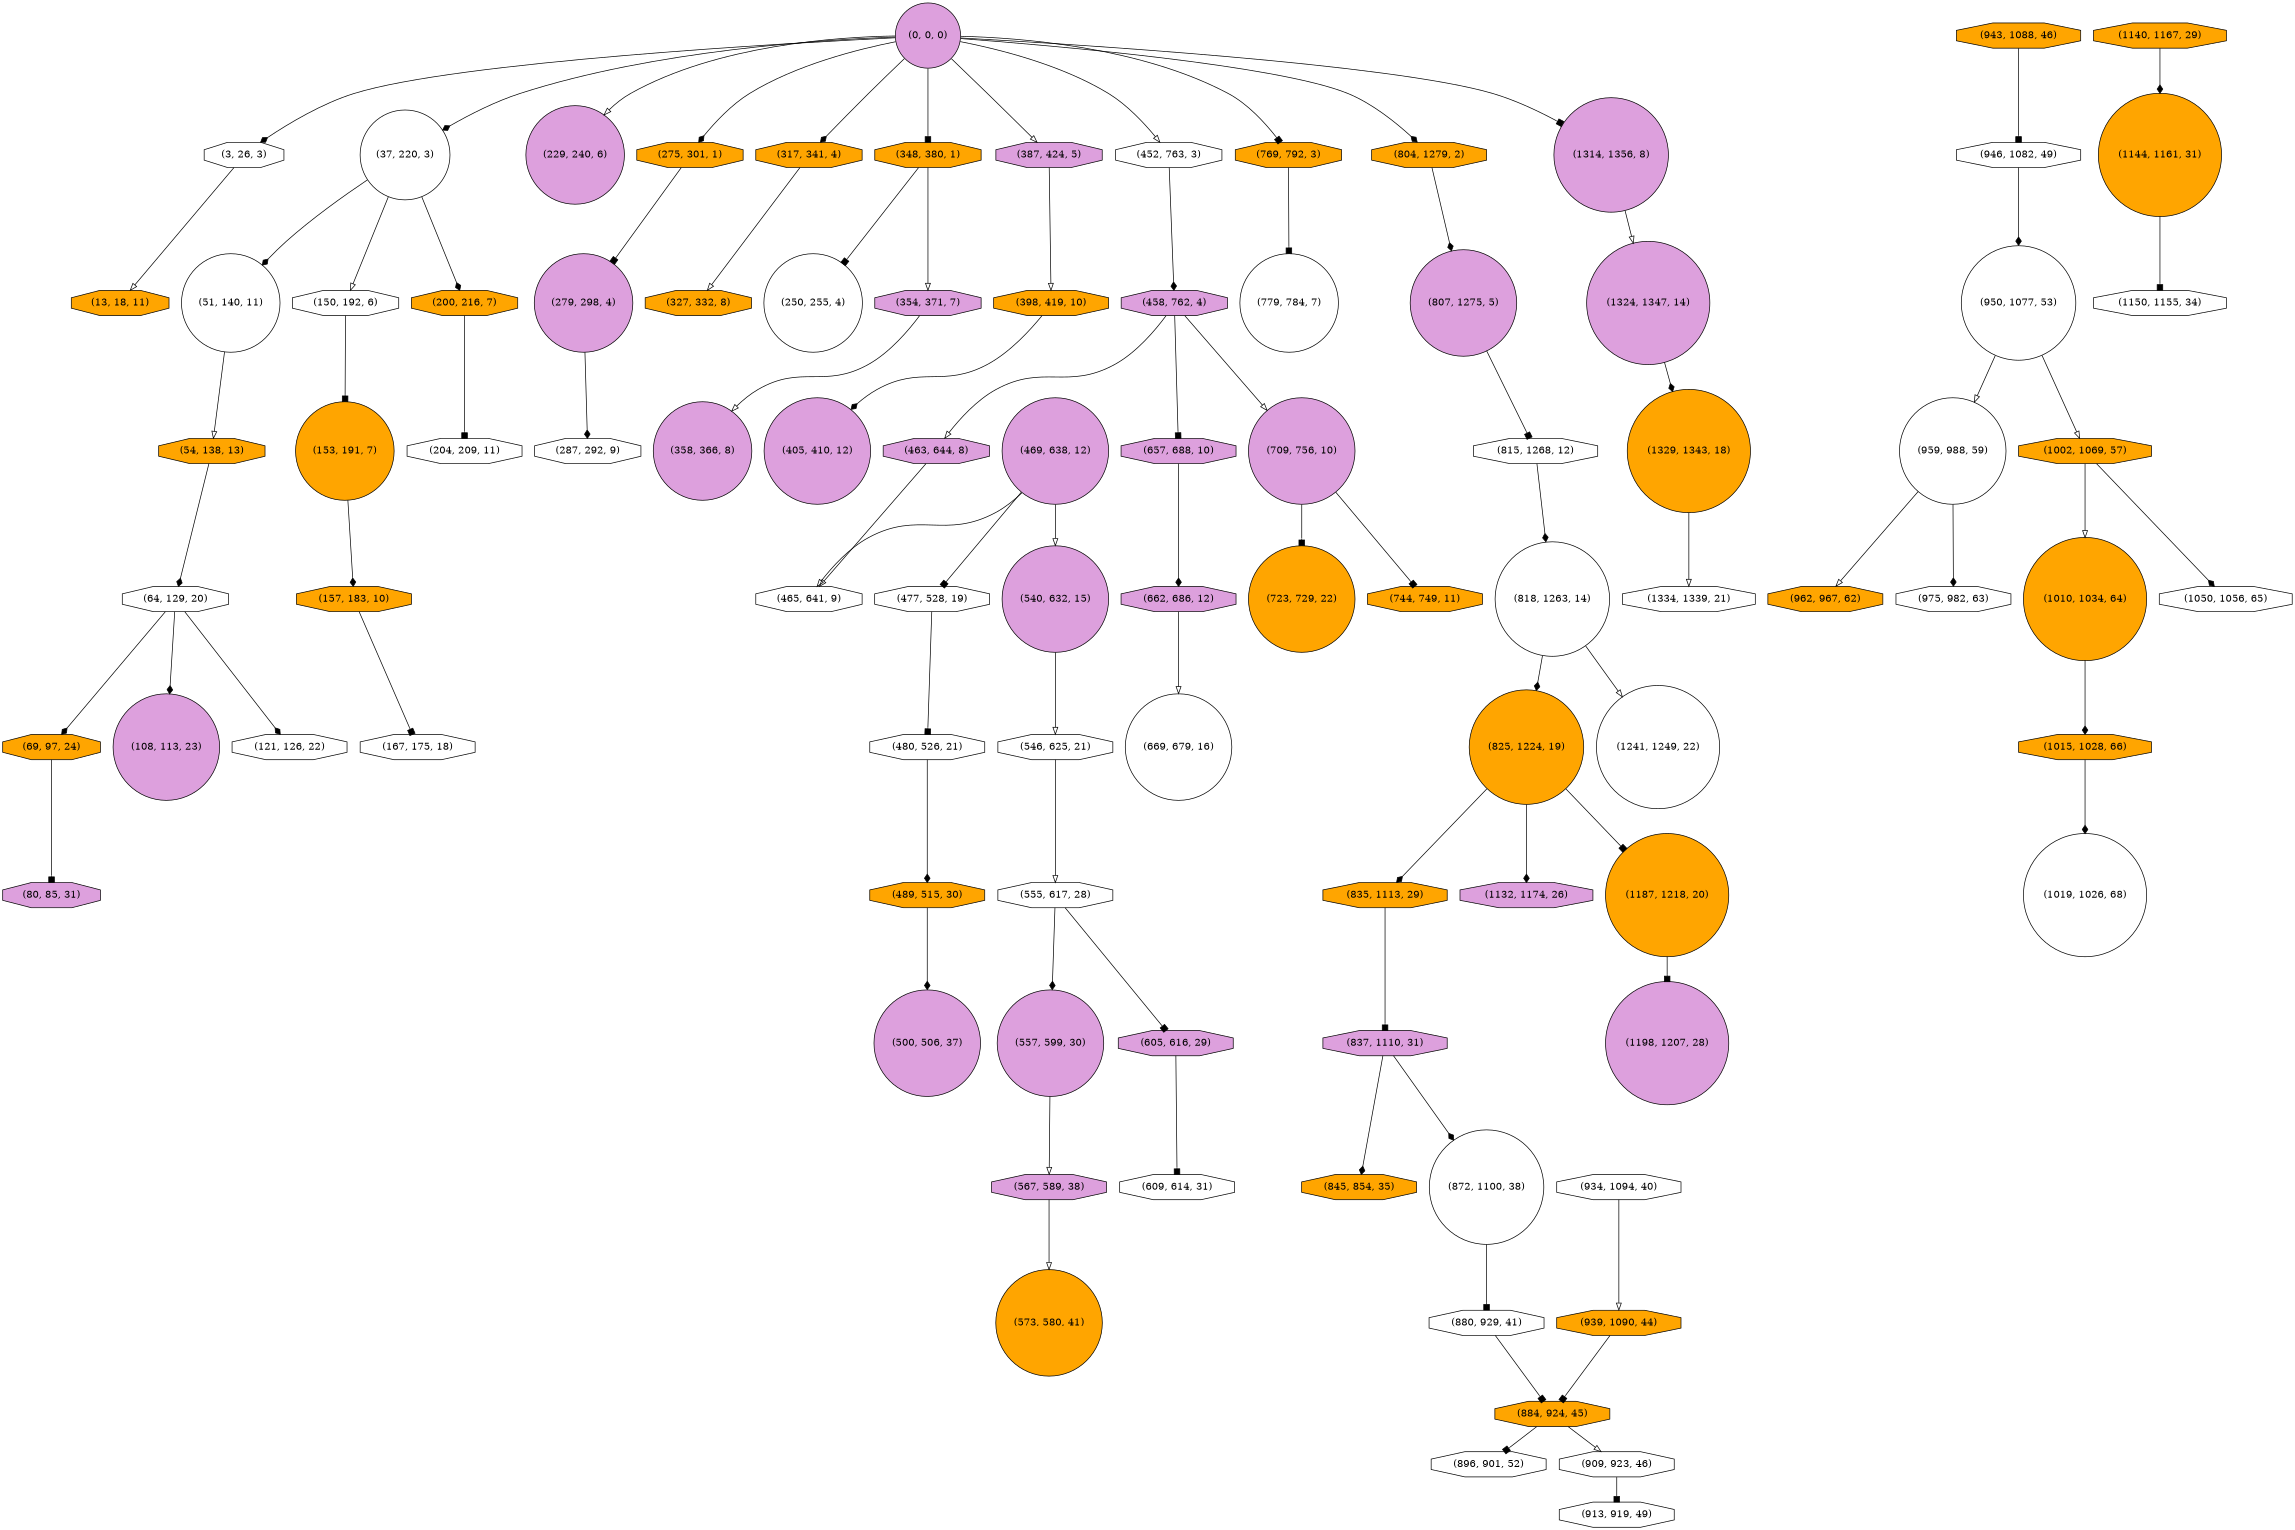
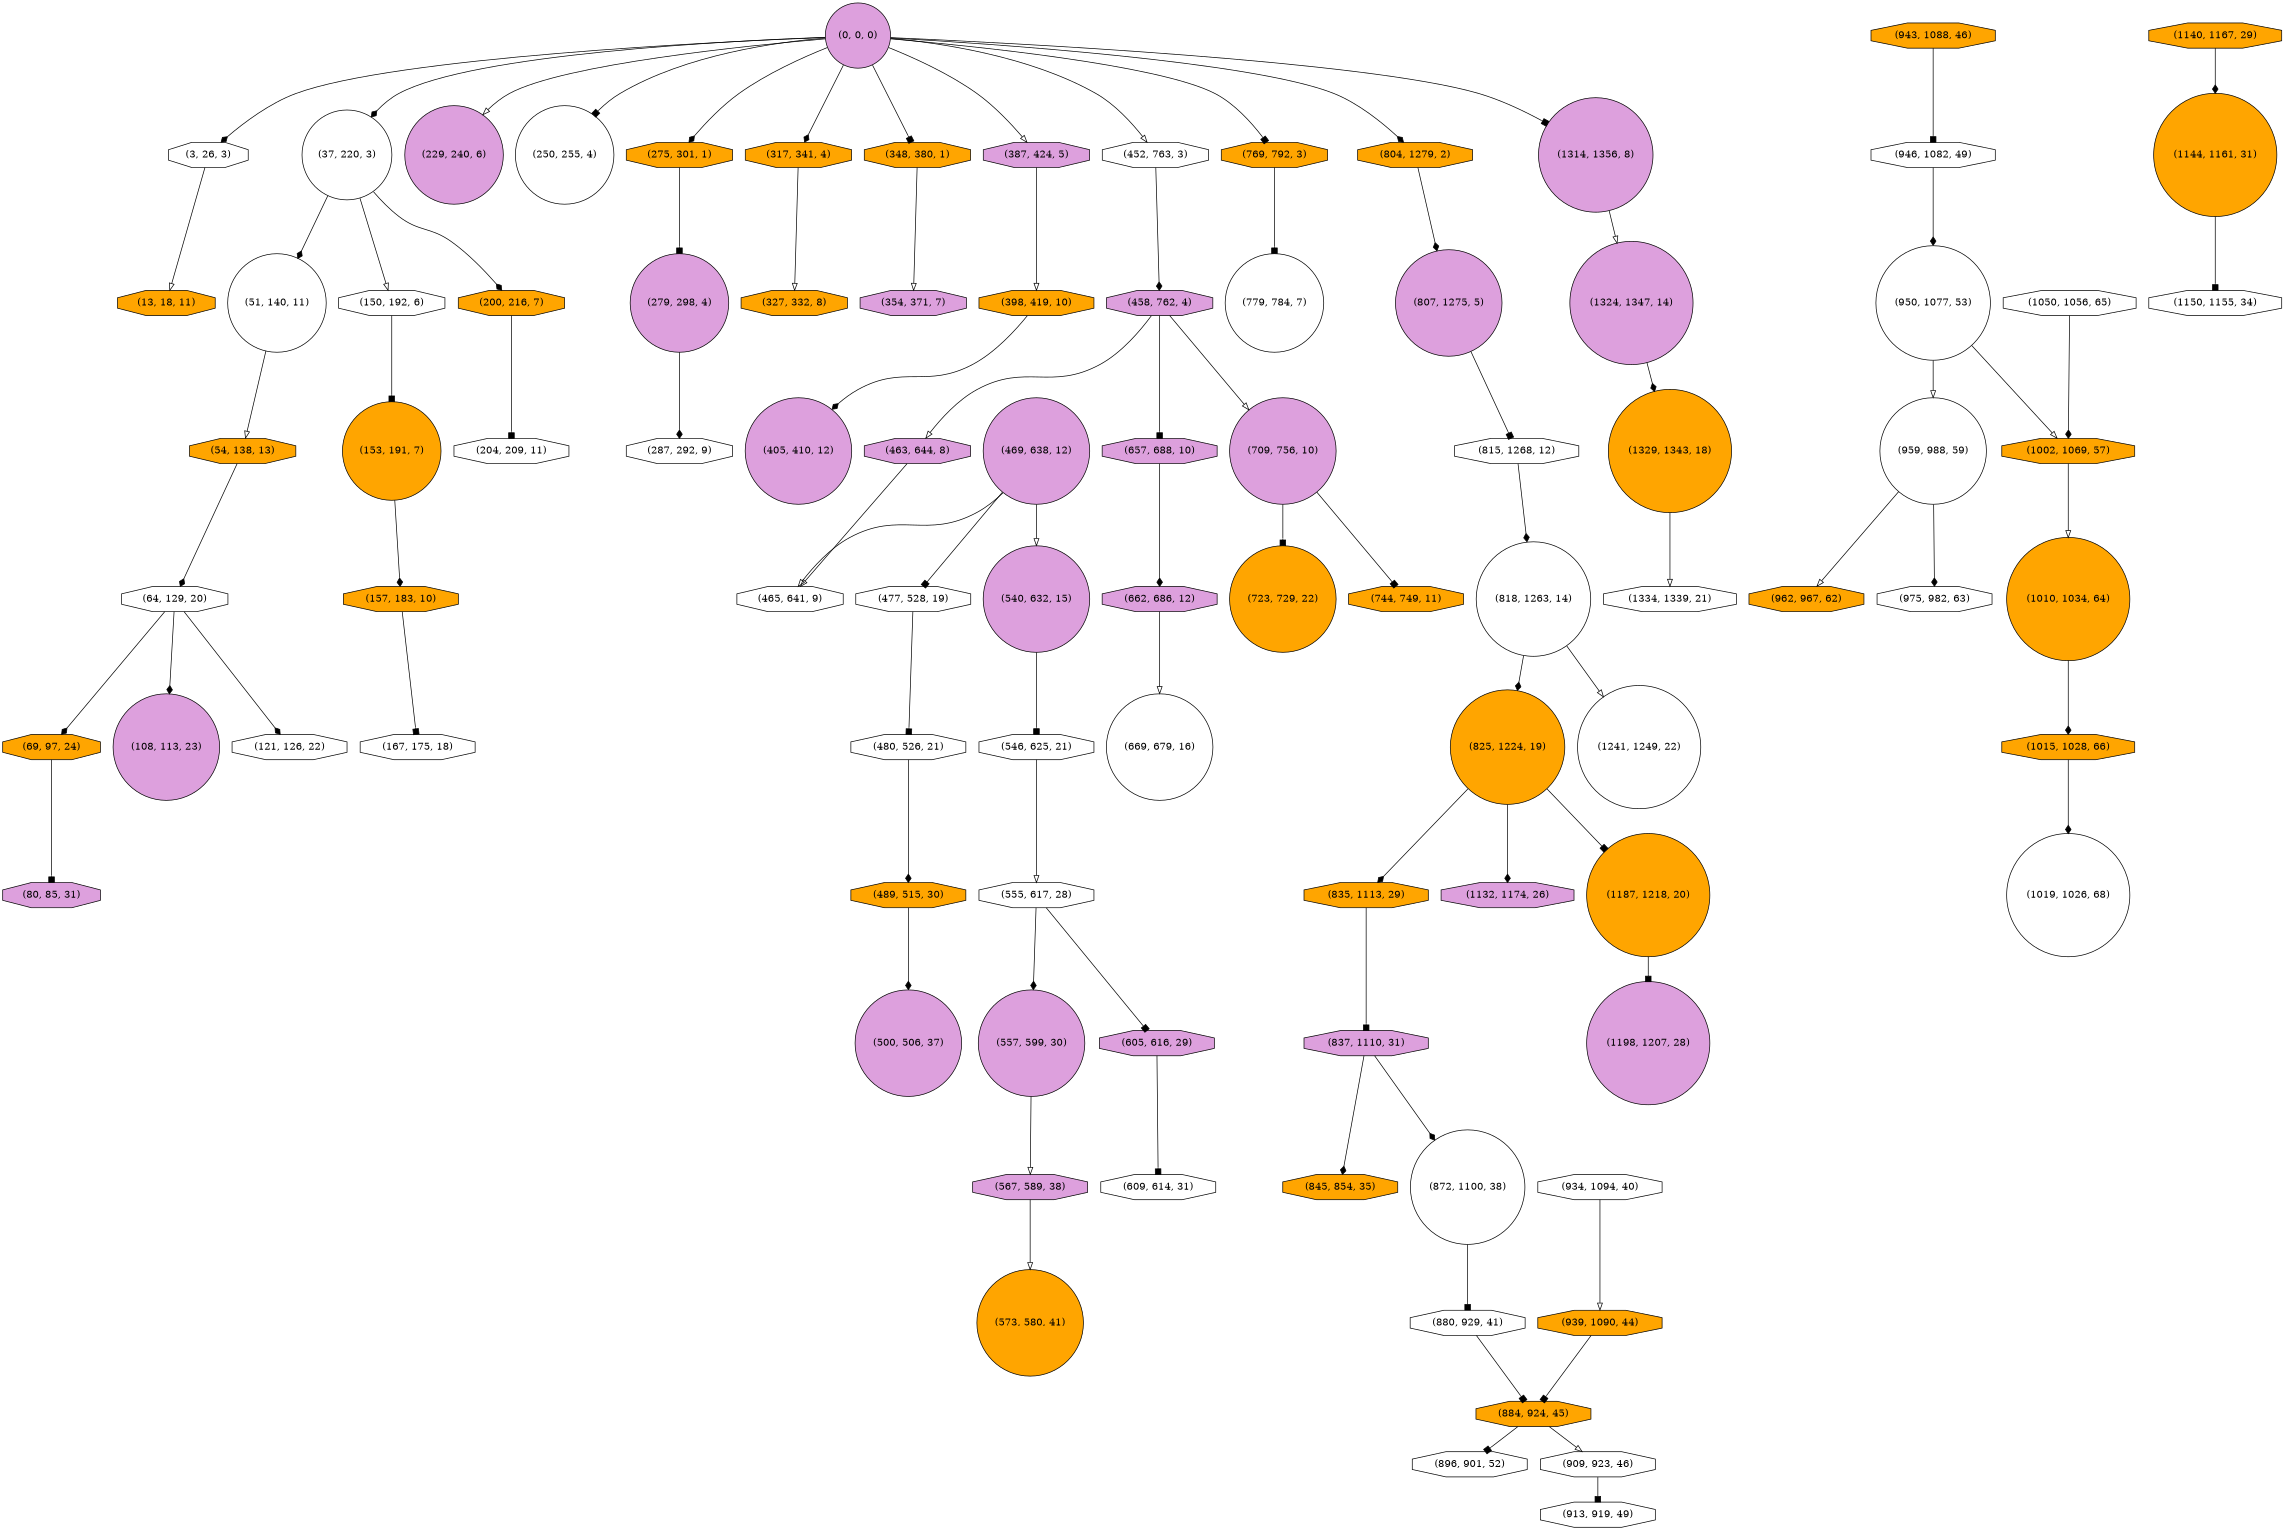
edge "(348, 380, 1)" -> "(250, 255, 4)": now "(0, 0, 0)" -> "(250, 255, 4)"
node "(358, 366, 8)": removed
edge "(1002, 1069, 57)" -> "(1050, 1056, 65)": reversed
edge "(540, 632, 15)" -> "(546, 625, 21)": arrowhead onormal -> box
